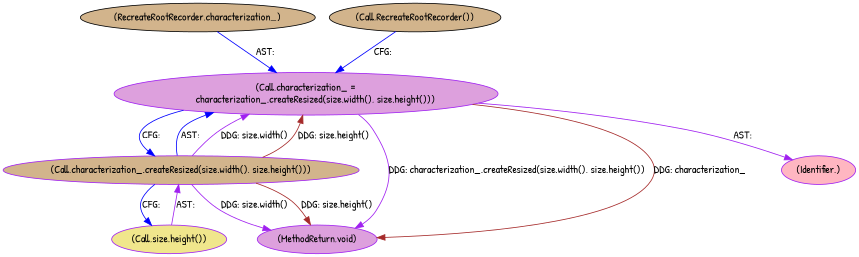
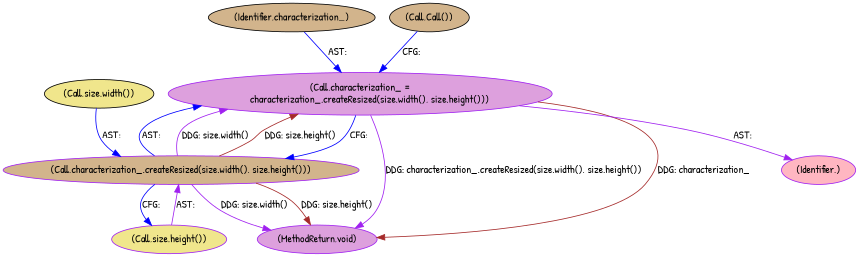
node "(RecreateRootRecorder,characterization_)": label "(RecreateRootRecorder,characterization_)" -> "(Identifier,characterization_)"
node "(Call,RecreateRootRecorder())": label "(Call,RecreateRootRecorder())" -> "(Call,Call())"
node "(Call,size.width())": added
